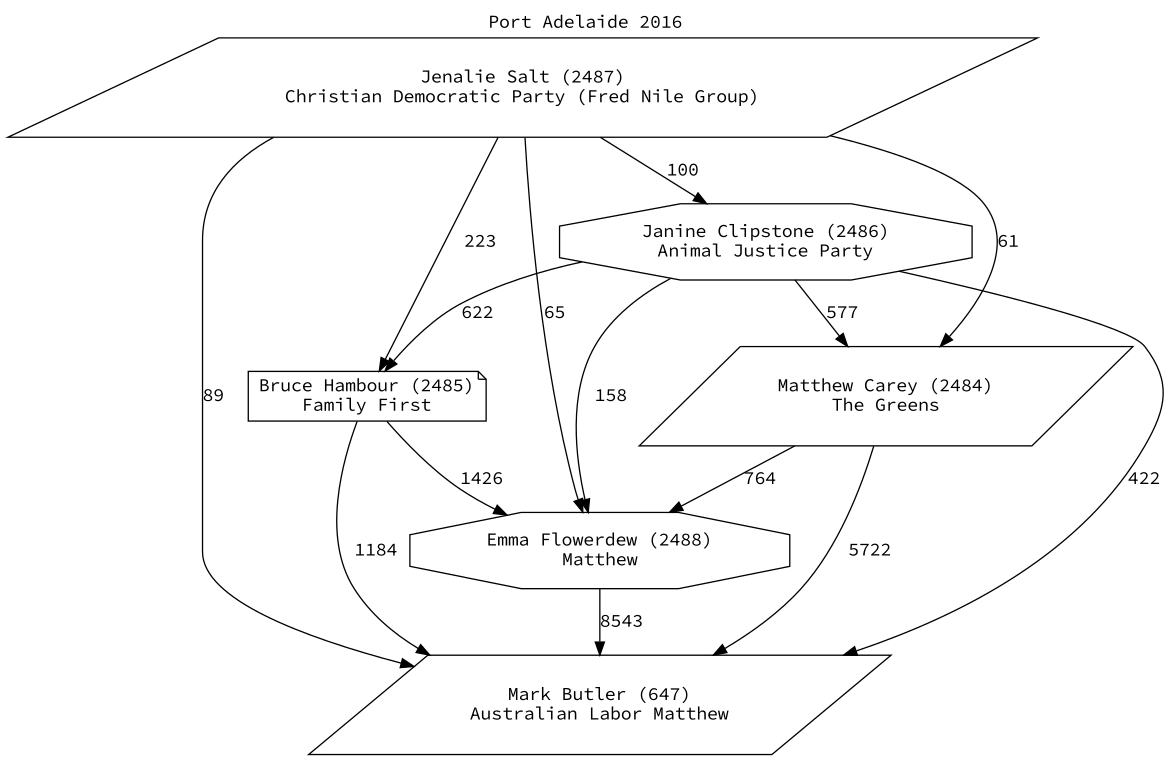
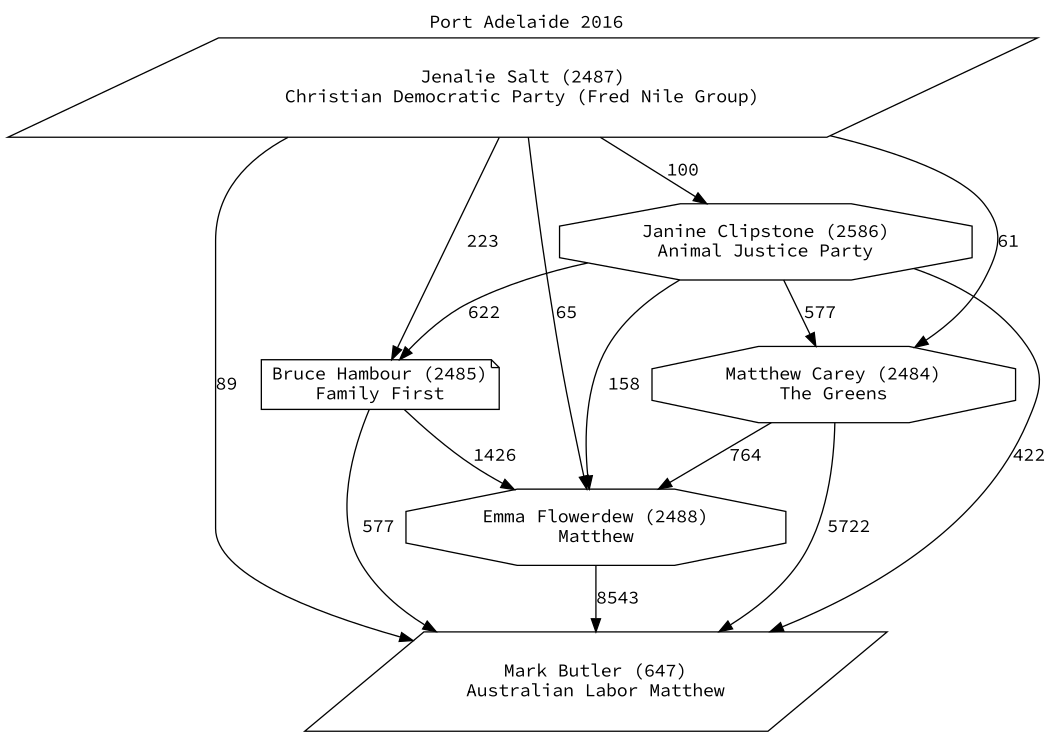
node "Janine Clipstone (2486) Animal Justice Party": label "Janine Clipstone (2486) Animal Justice Party" -> "Janine Clipstone (2586) Animal Justice Party"
node "Matthew Carey (2484) The Greens": shape parallelogram -> octagon
edge "Bruce Hambour (2485) Family First" -> "Mark Butler (647) Australian Labor Matthew": label "1184" -> "577"
